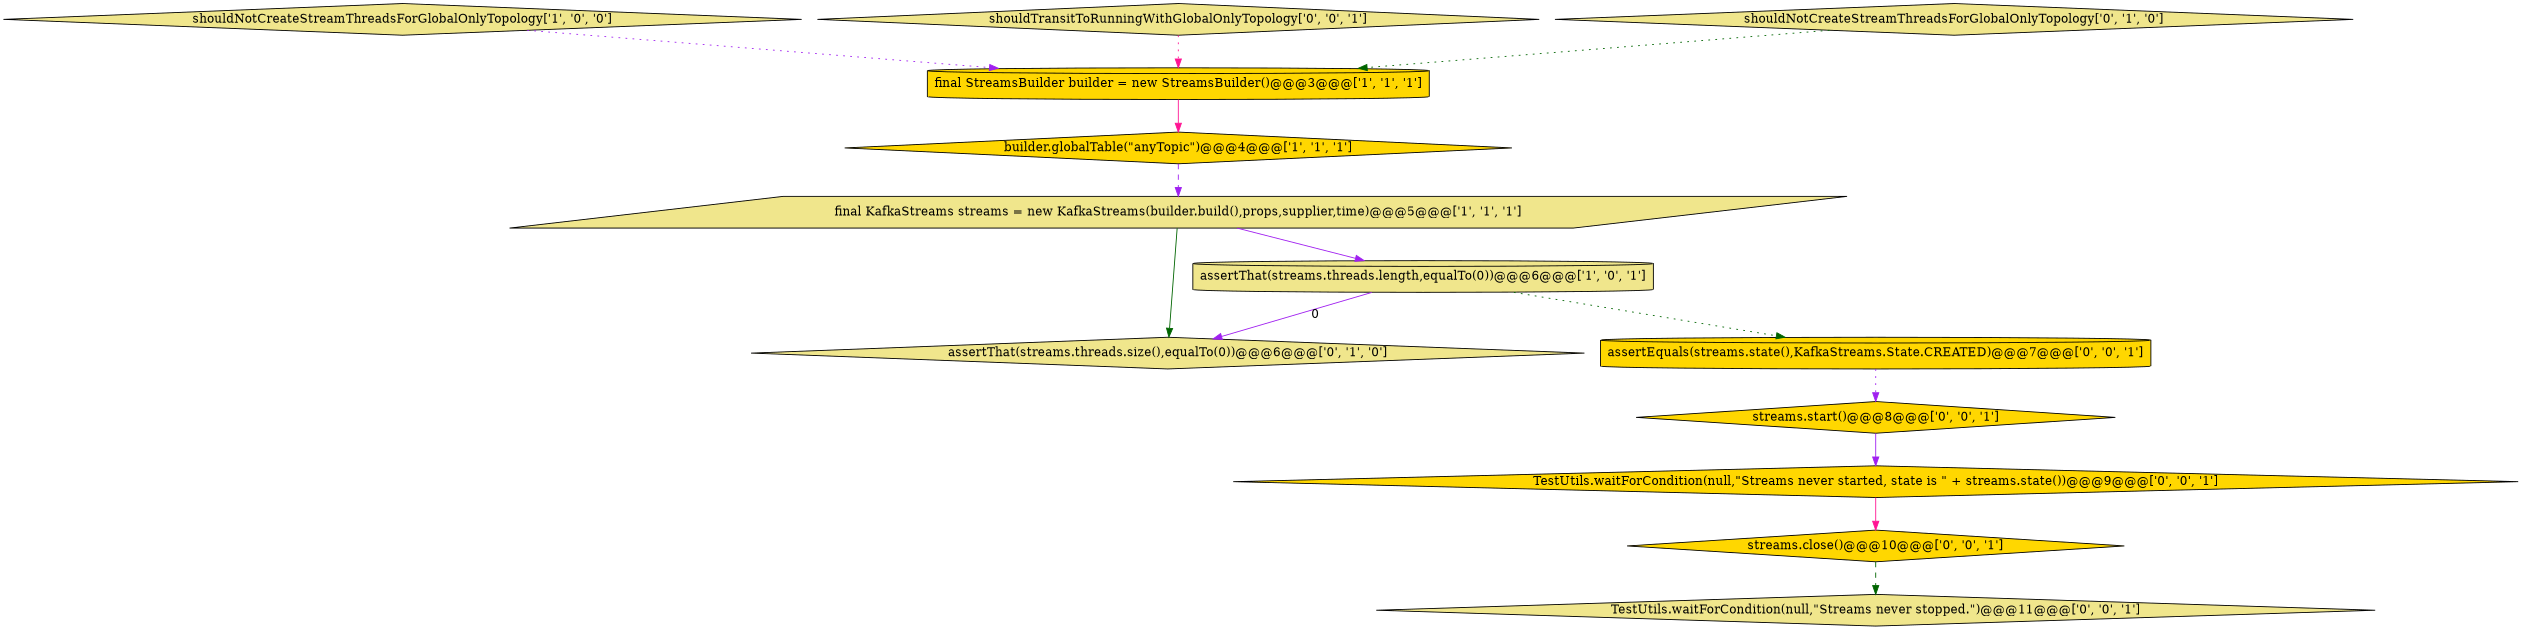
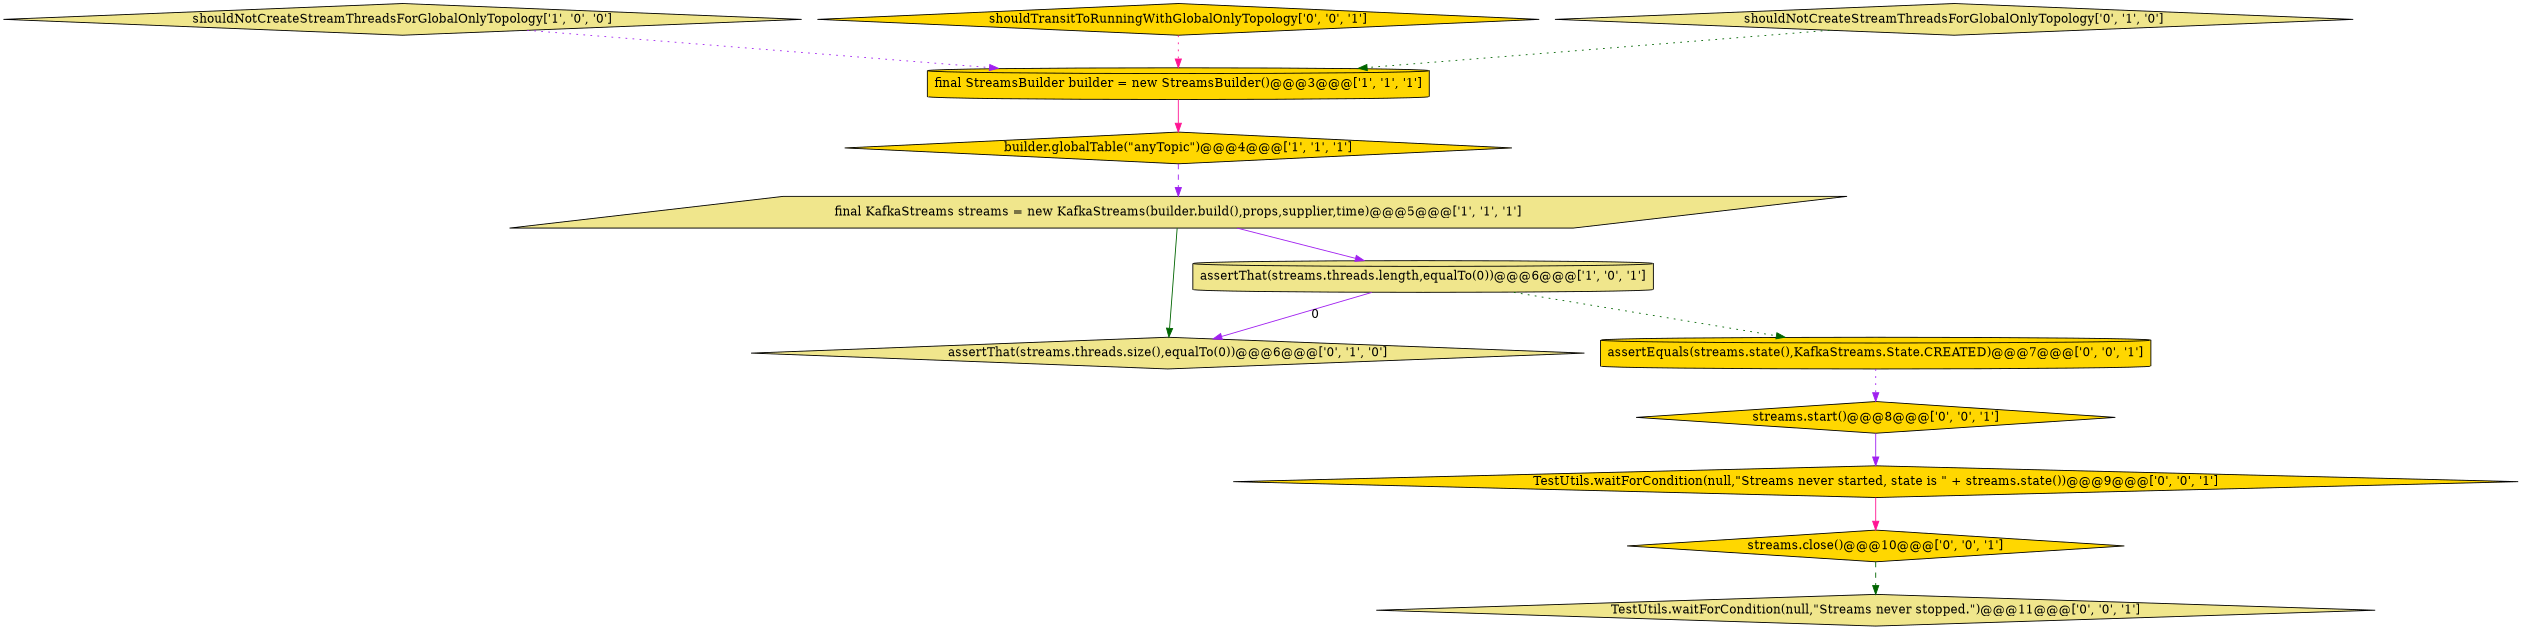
node "shouldTransitToRunningWithGlobalOnlyTopology['0', '0', '1']": fillcolor khaki -> gold
